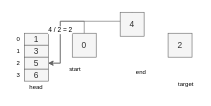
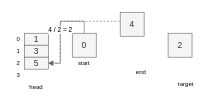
edge "4" -> "5": style solid -> dashed
node "start": moved (75, 69) -> (84, 63)
node "6": removed
